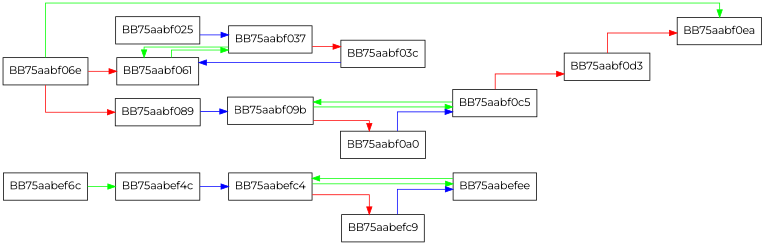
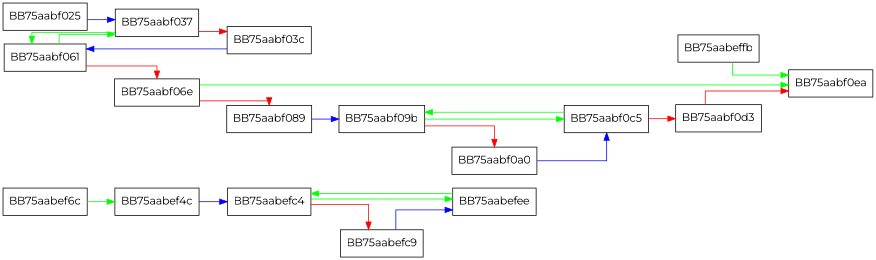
node "BB75aabeffb": added
edge "BB75aabf06e" -> "BB75aabf061": reversed
